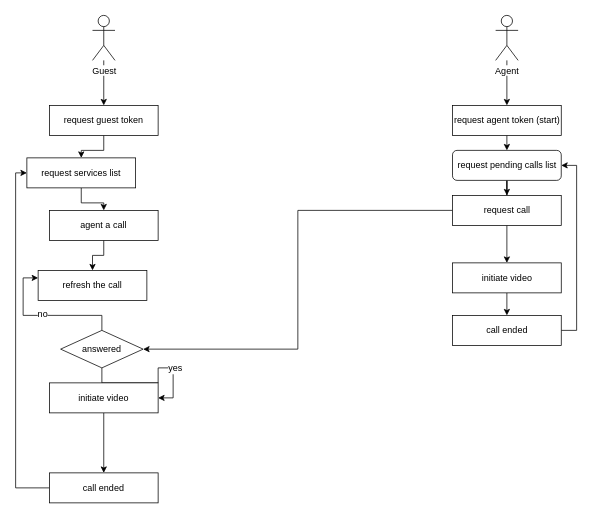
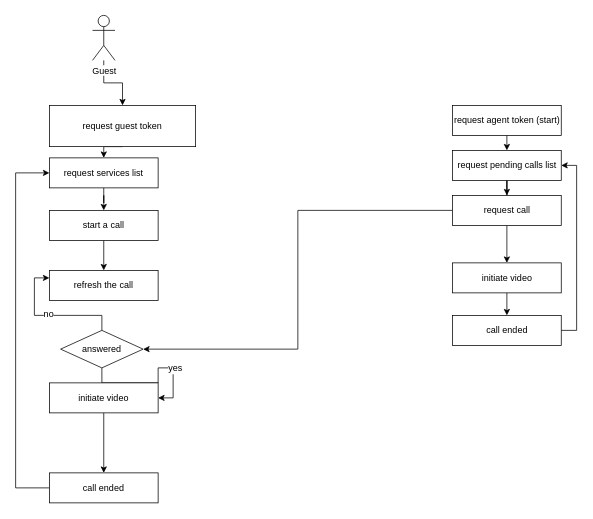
node "Agent": removed
edge "Agent" -> "request agent token (start)": removed
node "request guest token": size 109x30 -> 146x41
node "request pending calls list": shape rounded rectangle -> rectangle
node "request services list": moved (81, 173) -> (104, 173)
node "agent a call": label "agent a call" -> "start a call"
node "refresh the call": moved (92, 285) -> (104, 285)
